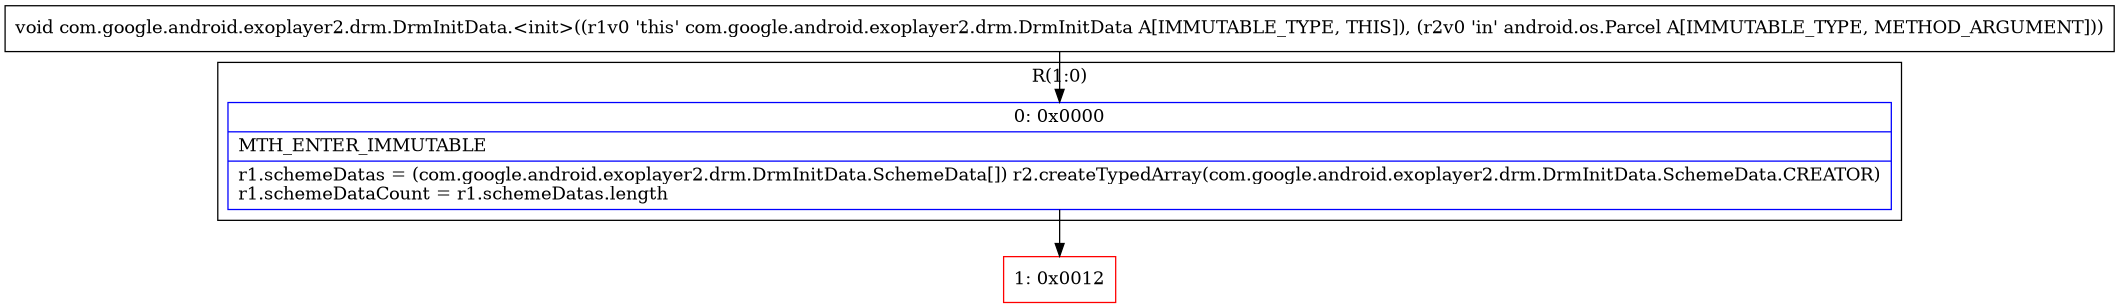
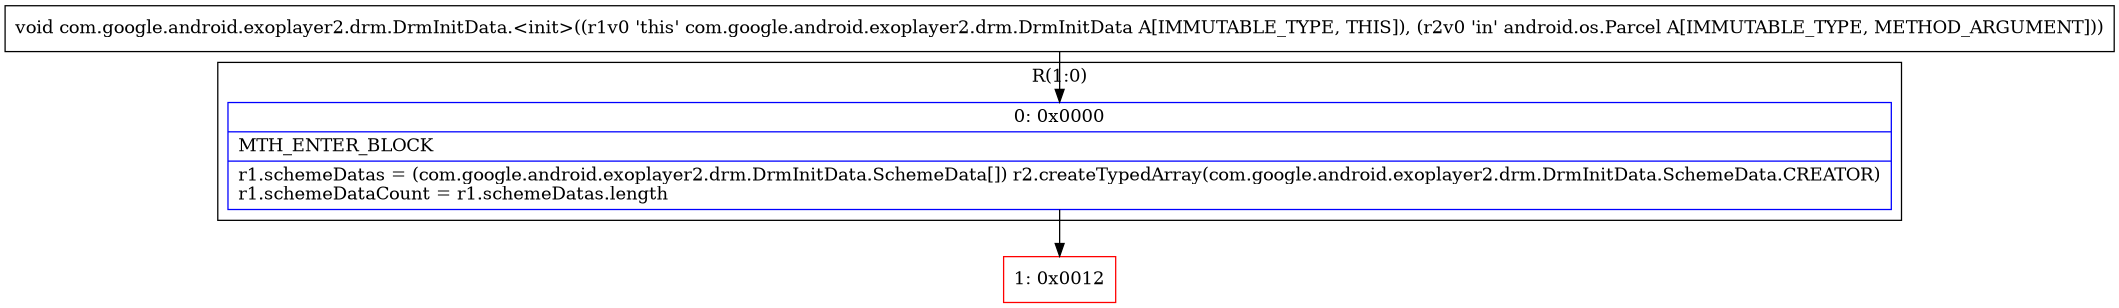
node "0: 0x0000": text "MTH_ENTER_IMMUTABLE" -> "MTH_ENTER_BLOCK"
